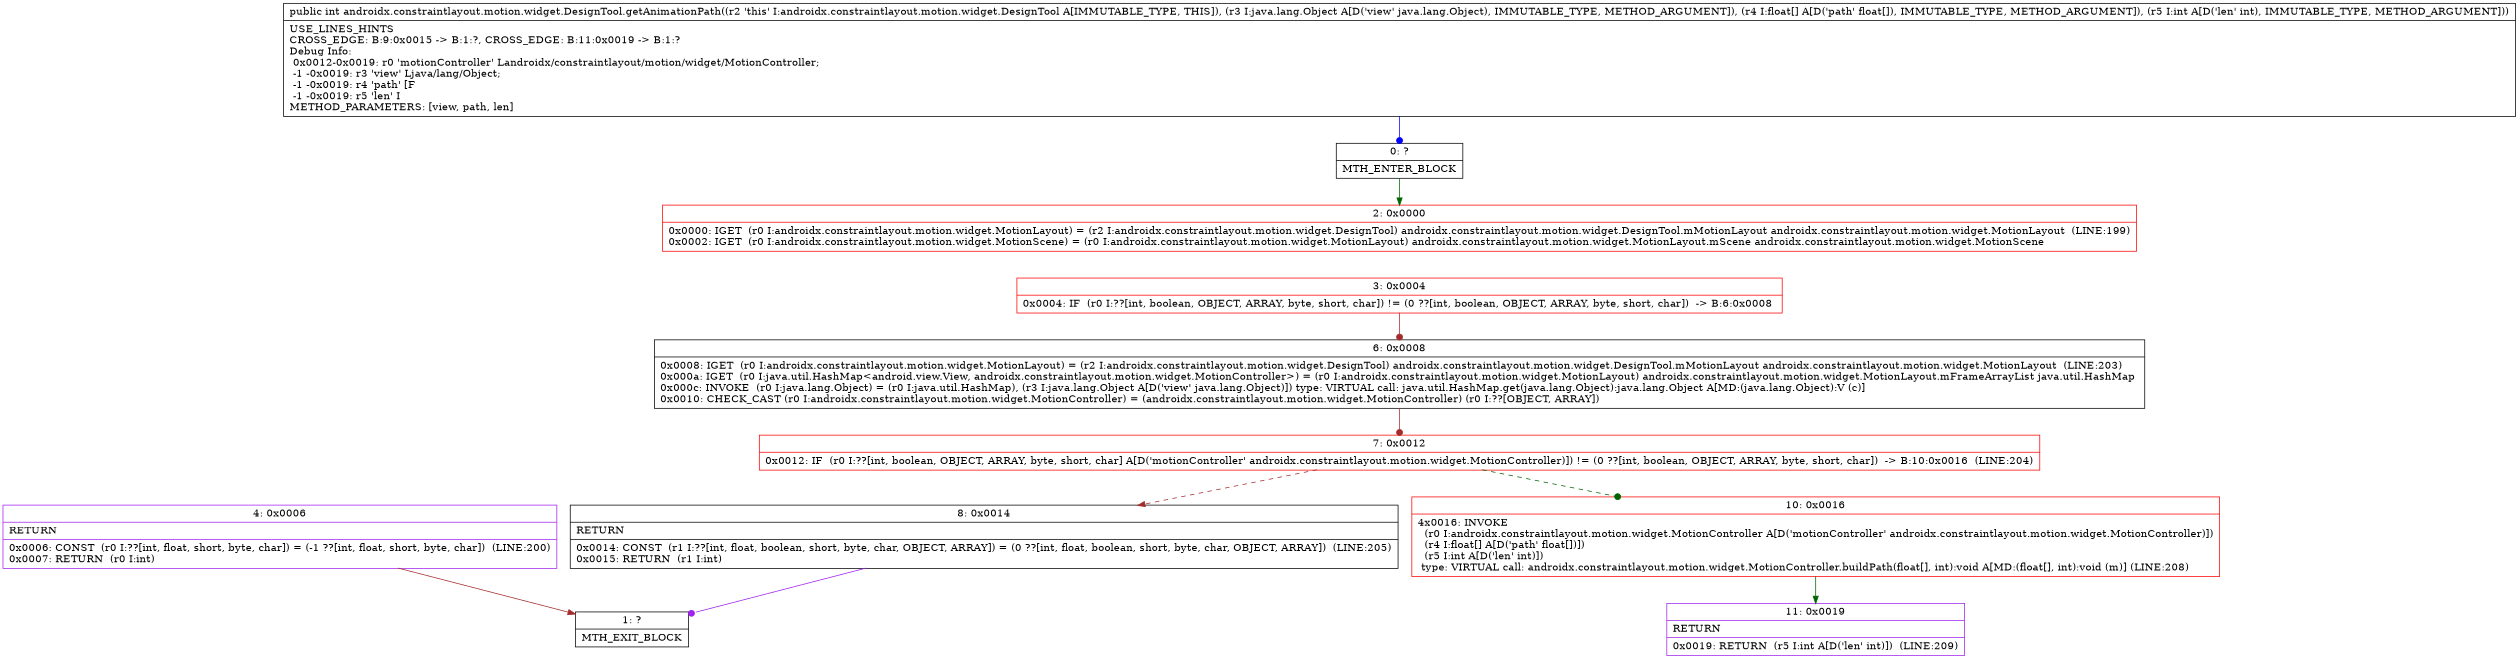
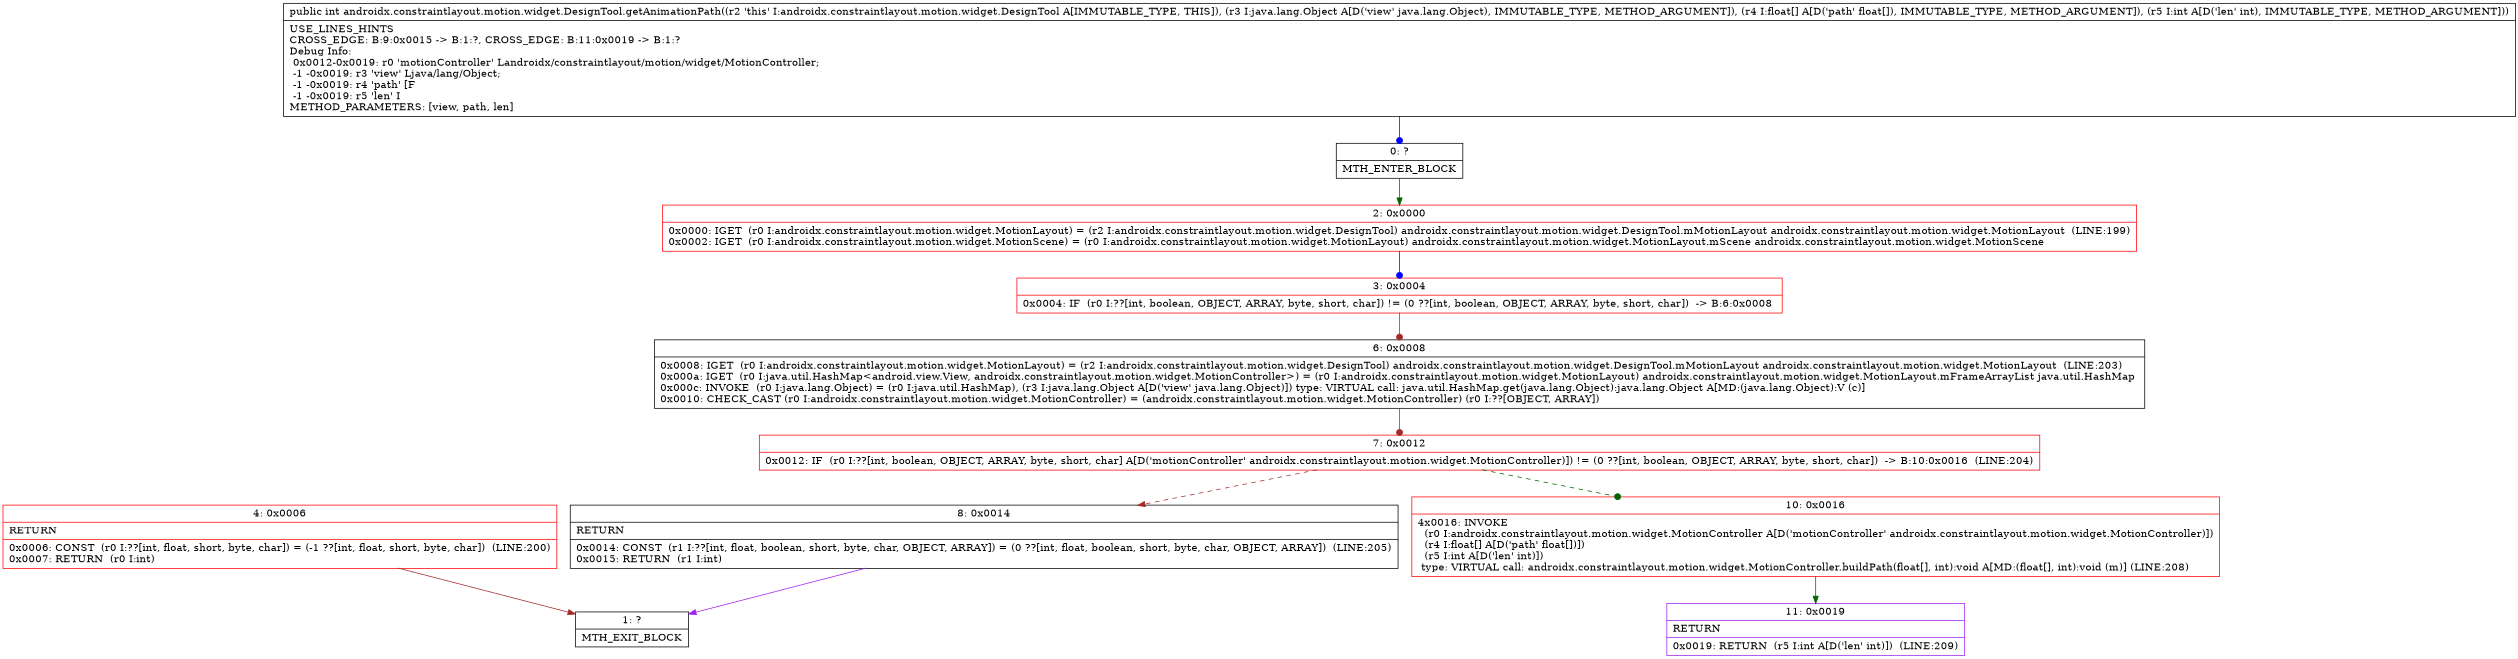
edge "2: 0x0000" -> "3: 0x0004": added
node "4: 0x0006": color purple -> red
edge "8: 0x0014" -> "1: ?": arrowhead dot -> normal
